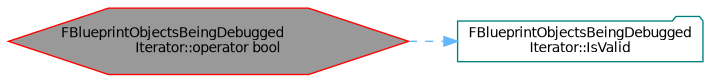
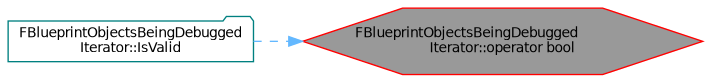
edge "FBlueprintObjectsBeingDebugged Iterator::operator bool" -> "FBlueprintObjectsBeingDebugged Iterator::IsValid": reversed
